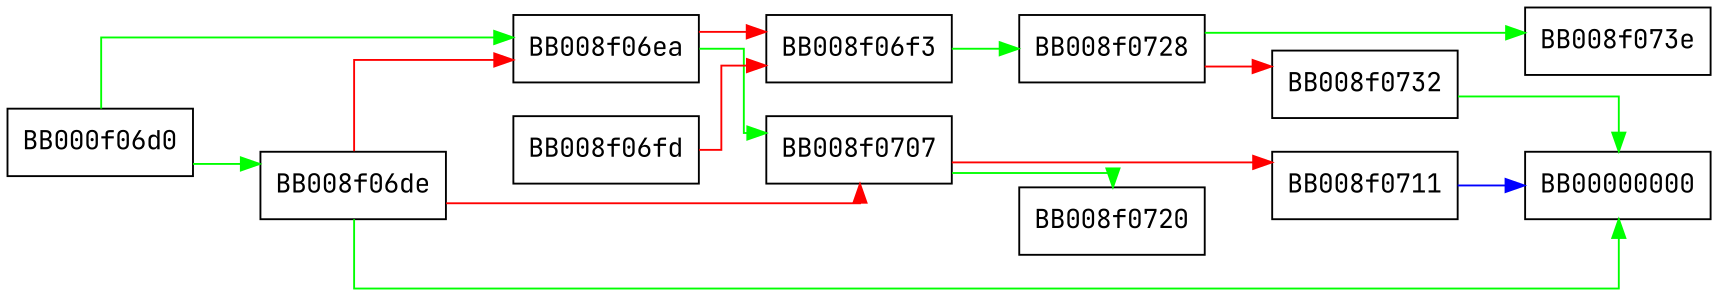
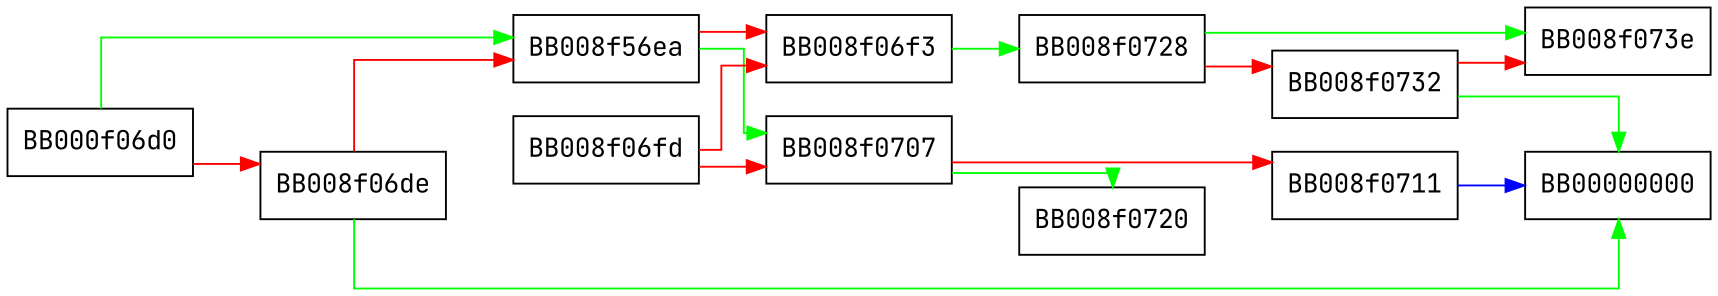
node "BB008f06ea": label "BB008f06ea" -> "BB008f56ea"
edge "BB008f0732" -> "BB008f073e": added
edge "BB000f06d0" -> "BB008f06de": color green -> red
edge "BB008f06de" -> "BB008f0707": now "BB008f06fd" -> "BB008f0707"
